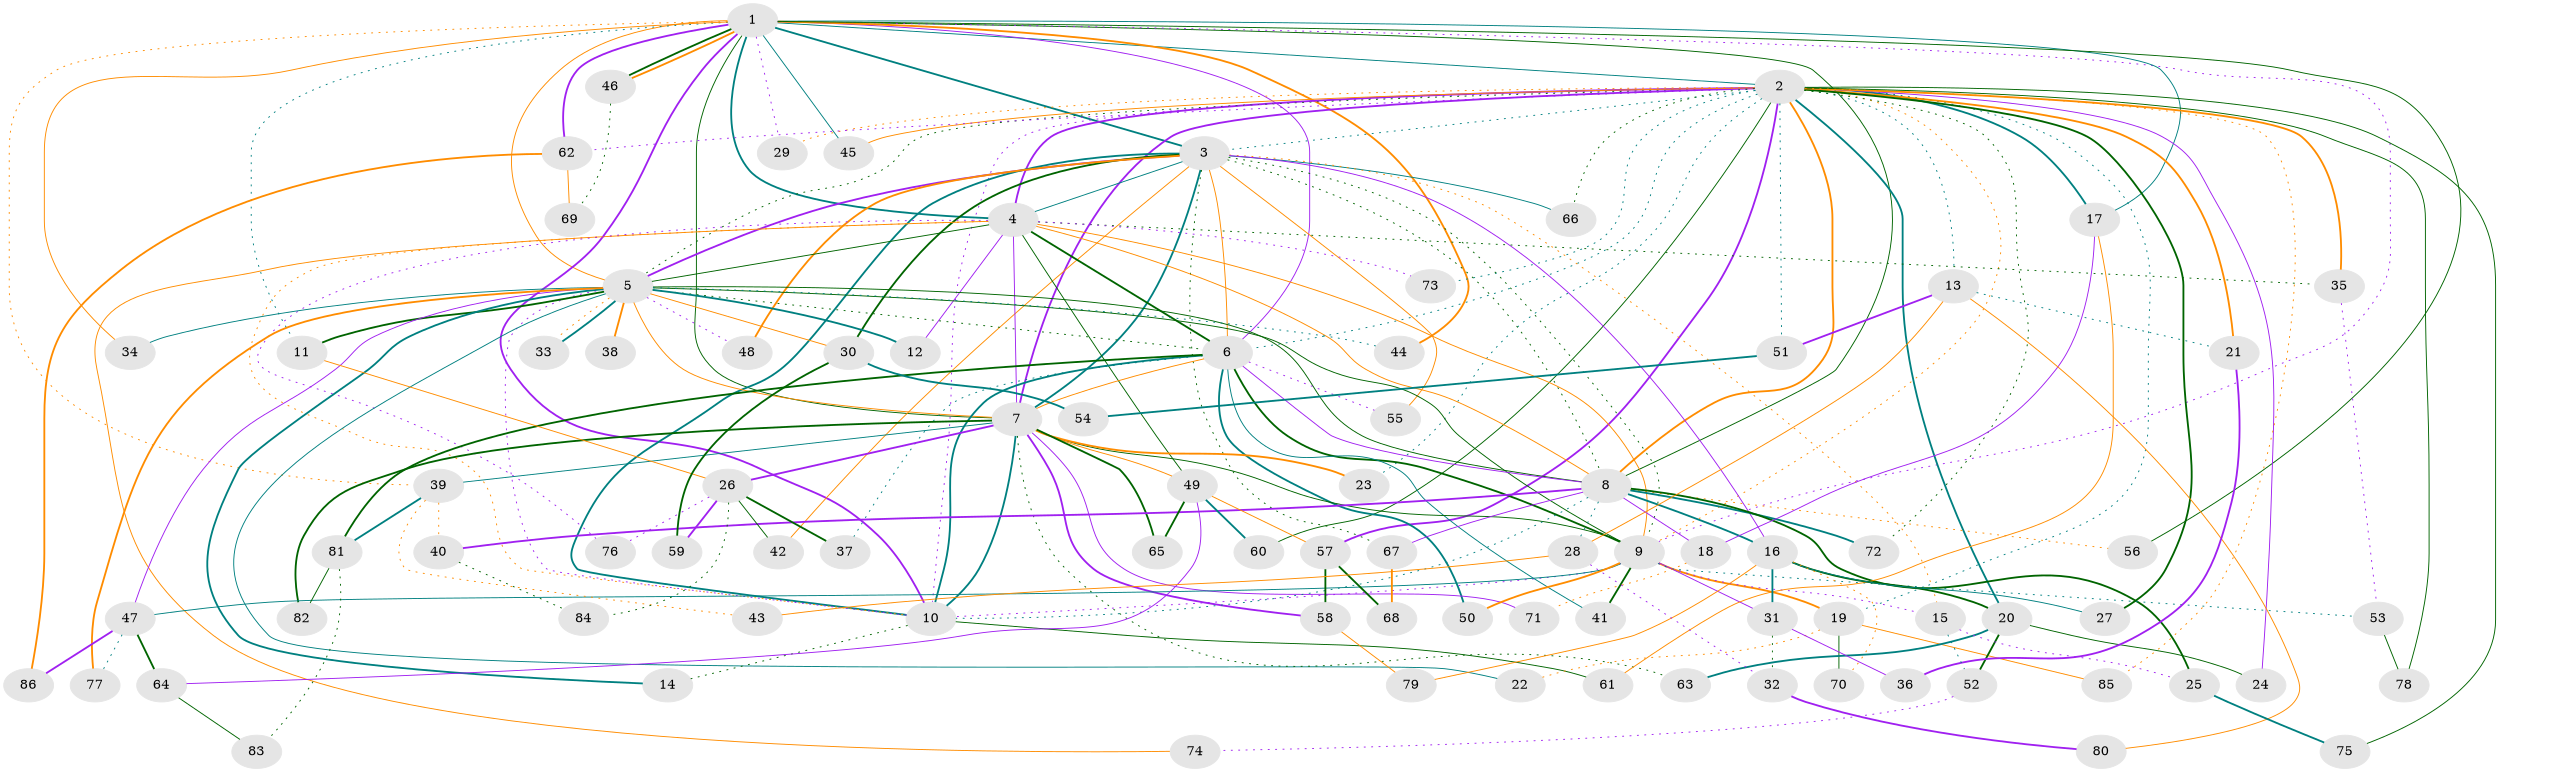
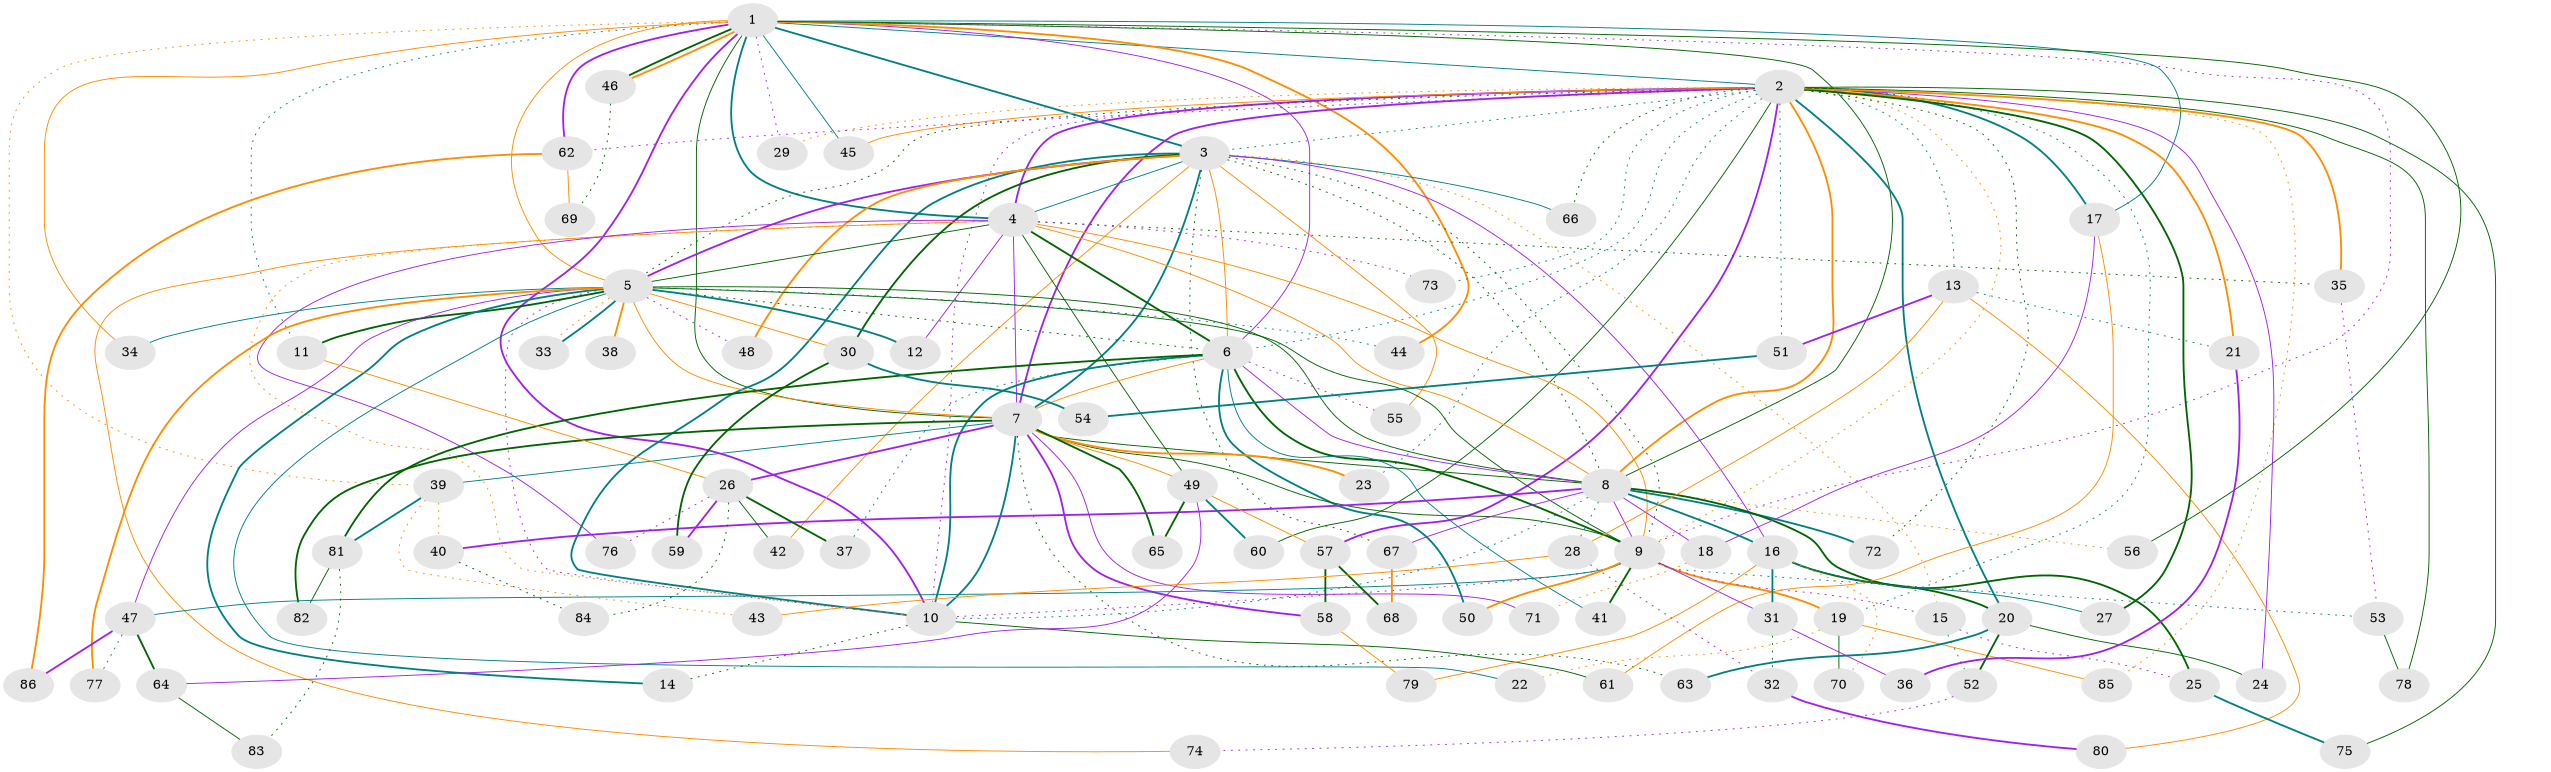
edge "4" -- "76": style dotted -> solid
edge "7" -- "8": added
edge "8" -- "9": added
